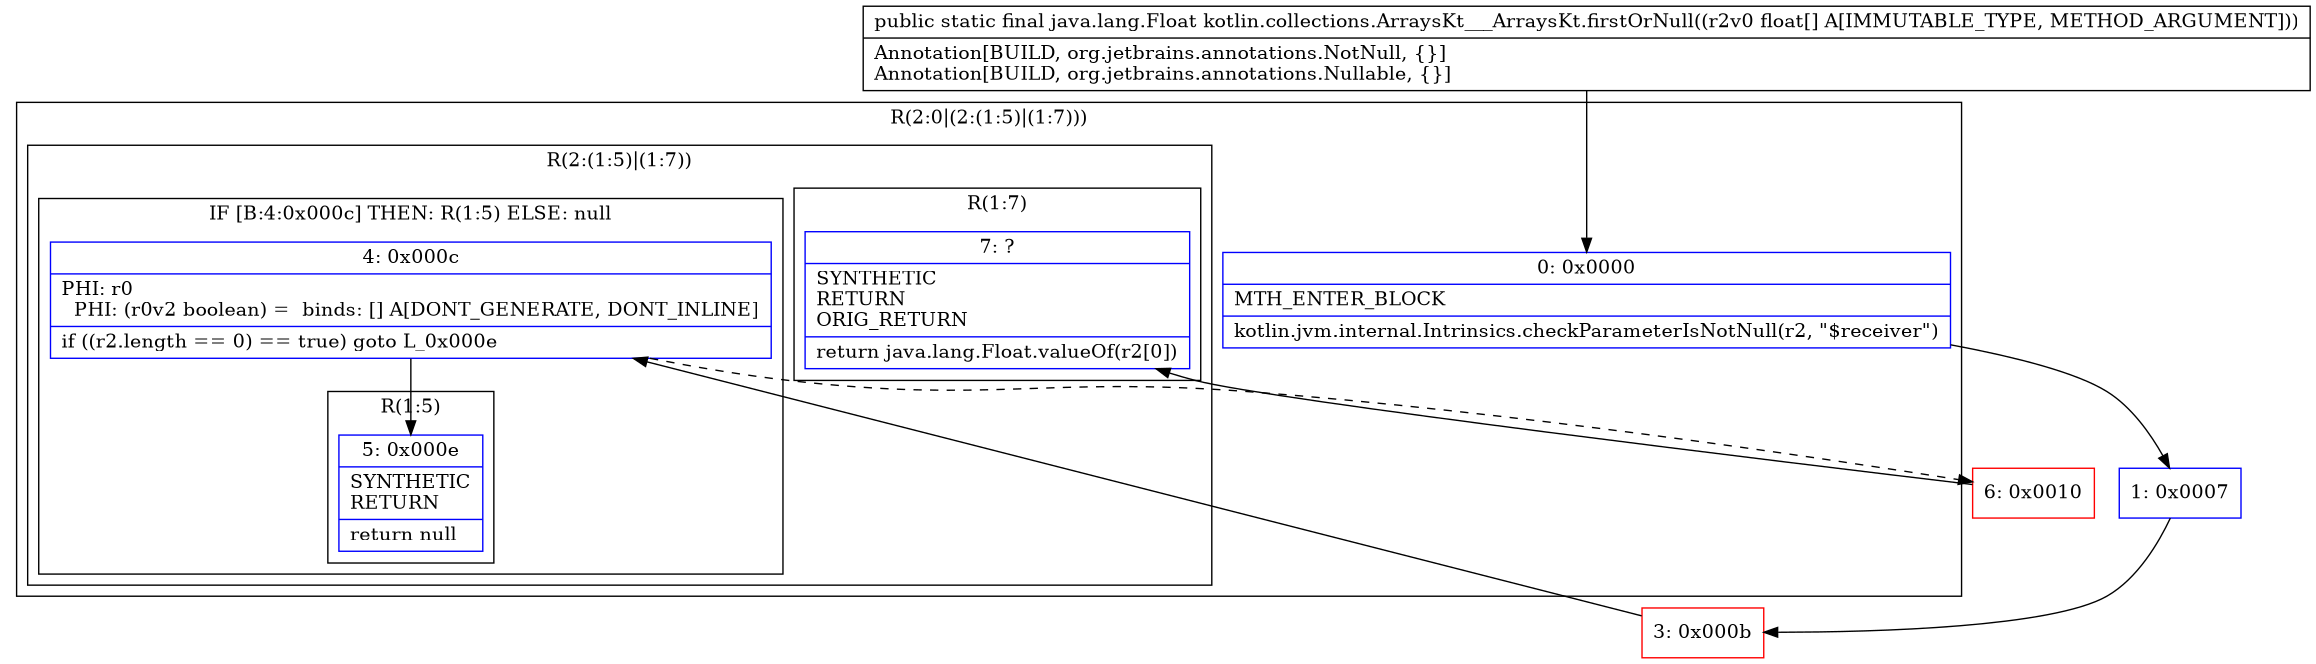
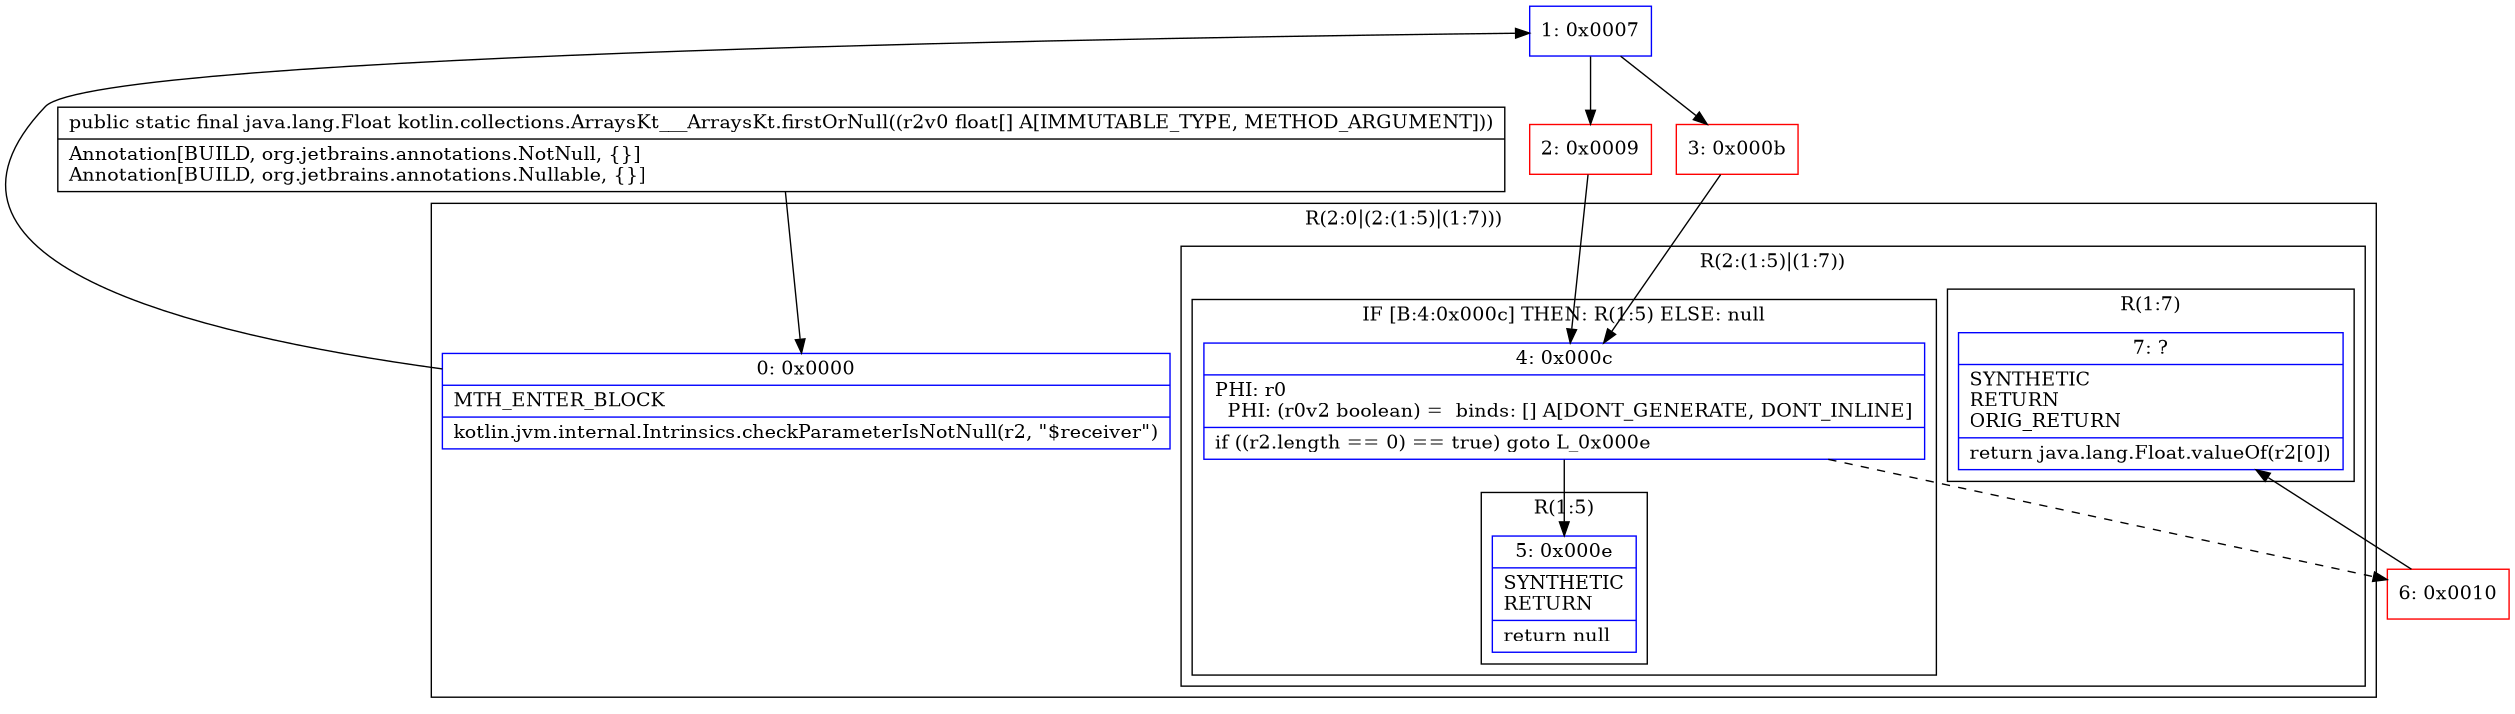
node "2: 0x0009": added
